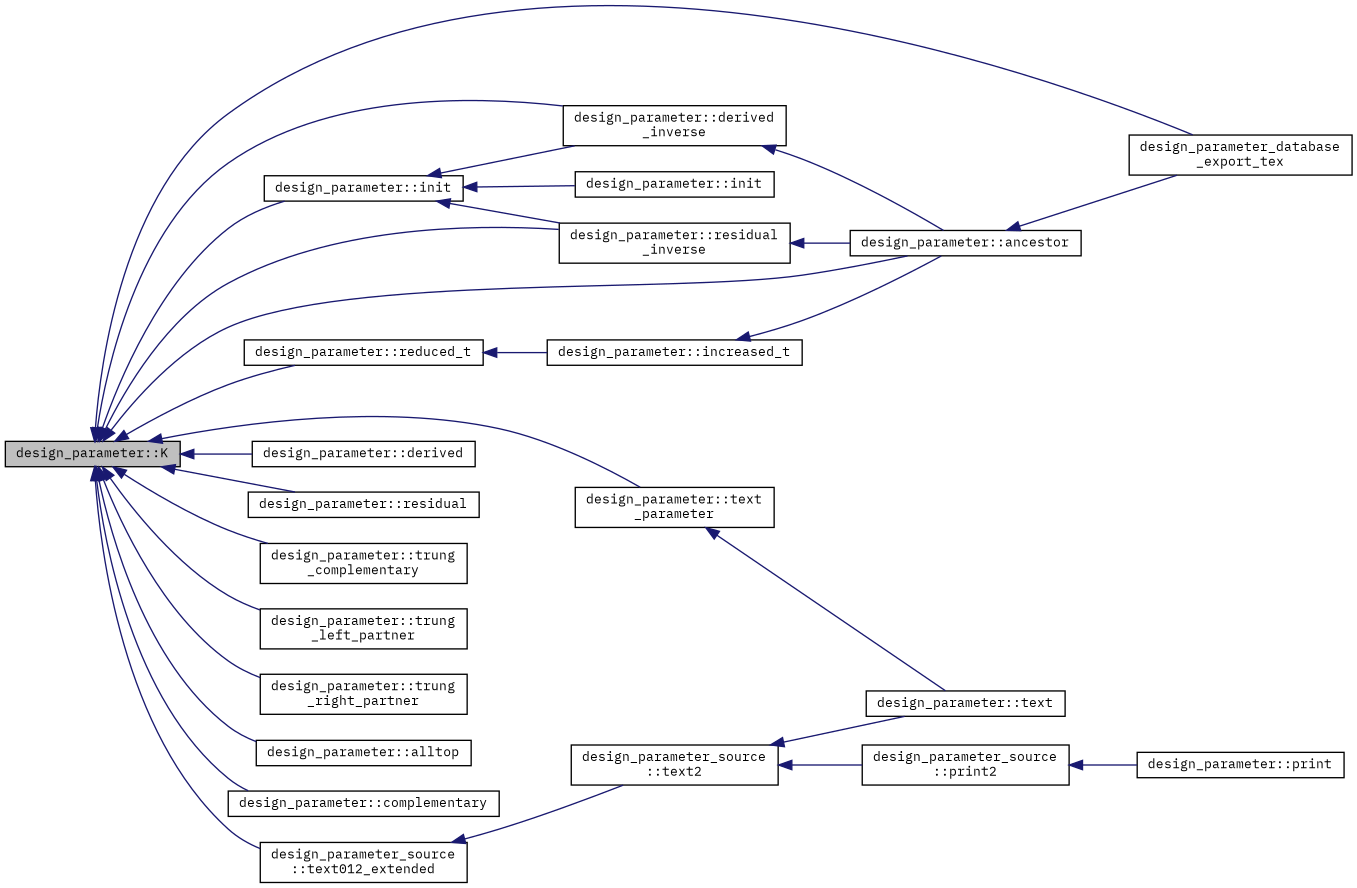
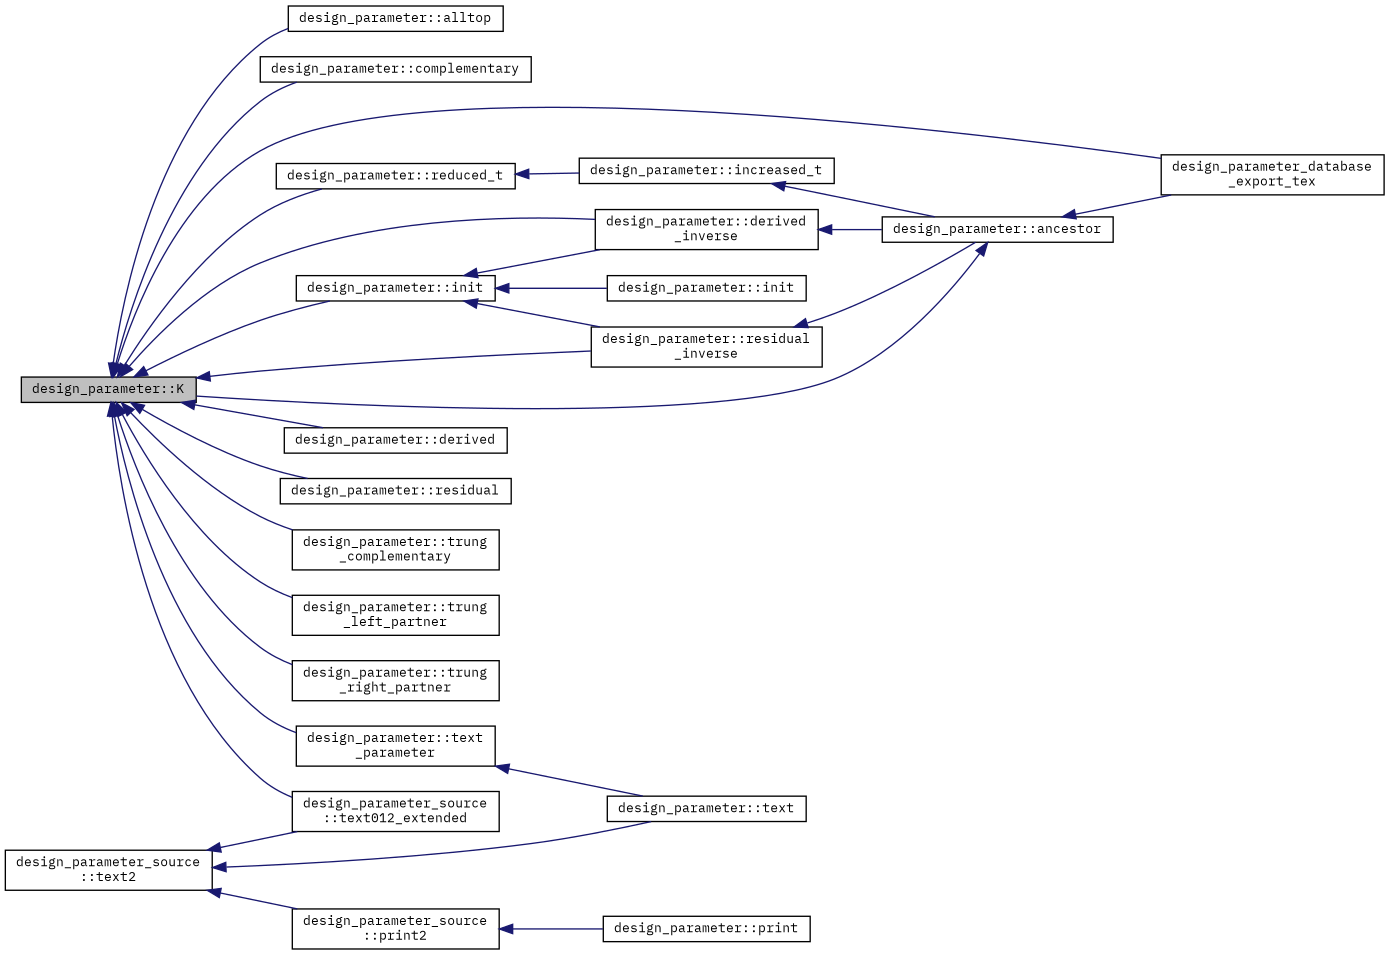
edge "design_parameter::ancestor" -> "design_parameter::K": reversed
edge "design_parameter_source ::text2" -> "design_parameter_source ::text012_extended": reversed
